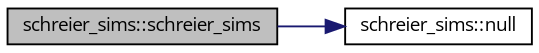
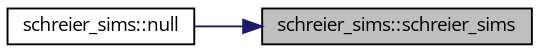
edge "schreier_sims::schreier_sims" -> "schreier_sims::null": reversed
